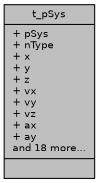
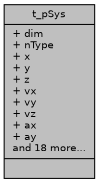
node "t_pSys": text "+ pSys" -> "+ dim"
